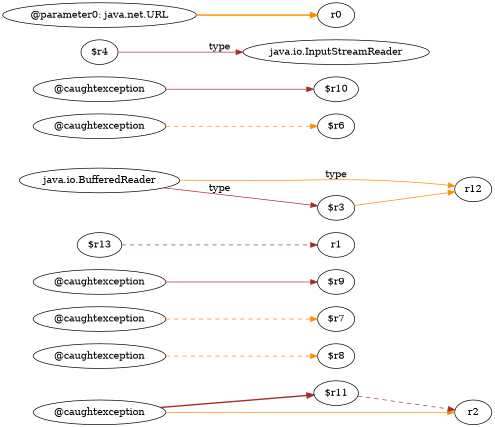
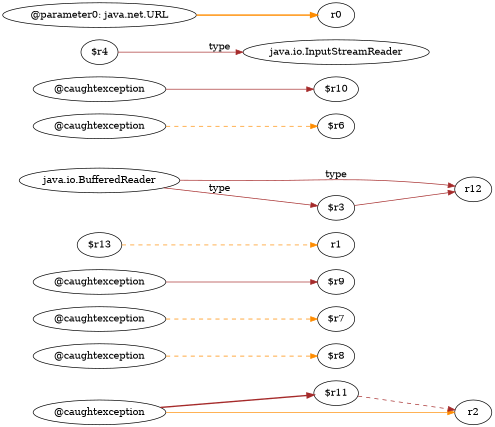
edge "java.io.BufferedReader" -> "r12": color darkorange -> brown
edge "$r3" -> "r12": color darkorange -> brown
edge "$r13" -> "r1": color brown -> darkorange
